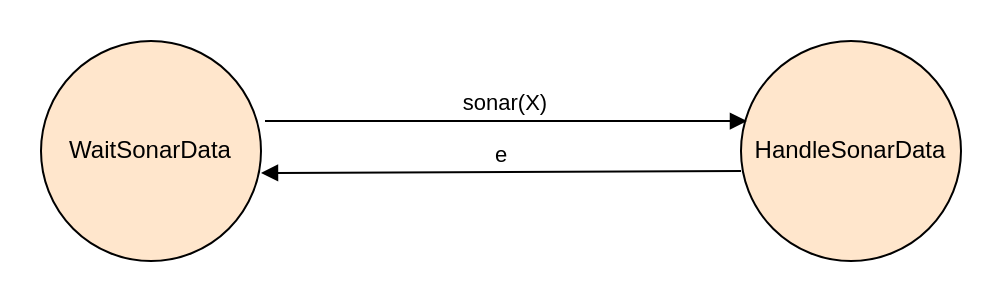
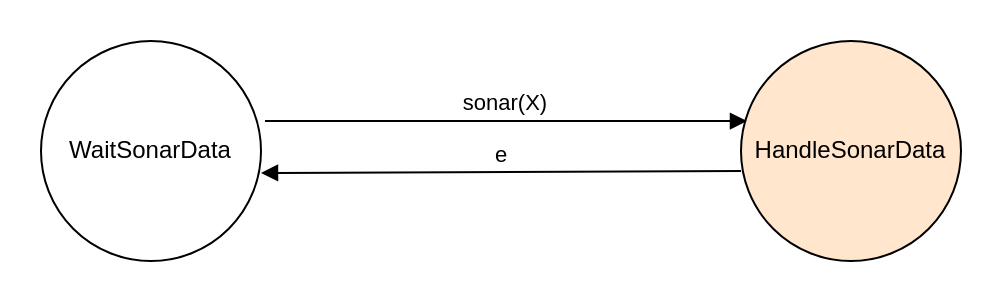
node "WaitSonarData": fillcolor #ffe6cc -> #ffffff
